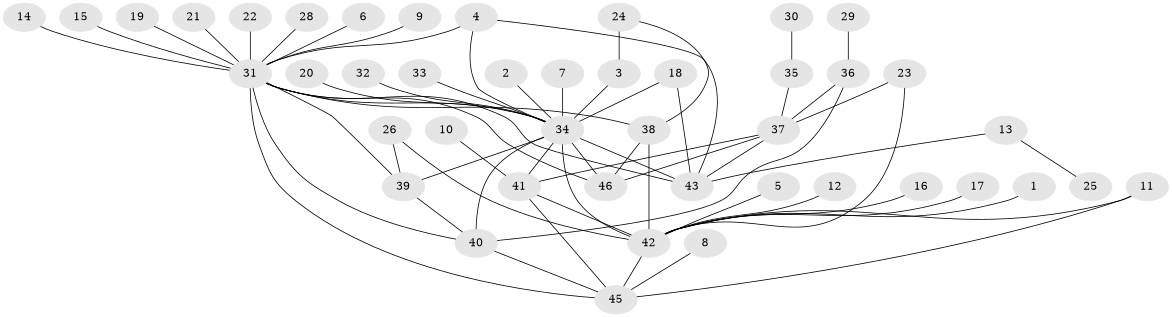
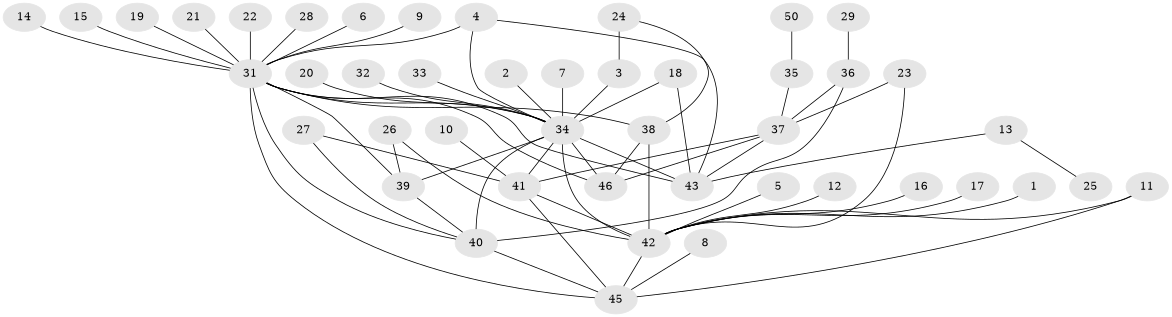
node "30": label "30" -> "50"
node "27": added
